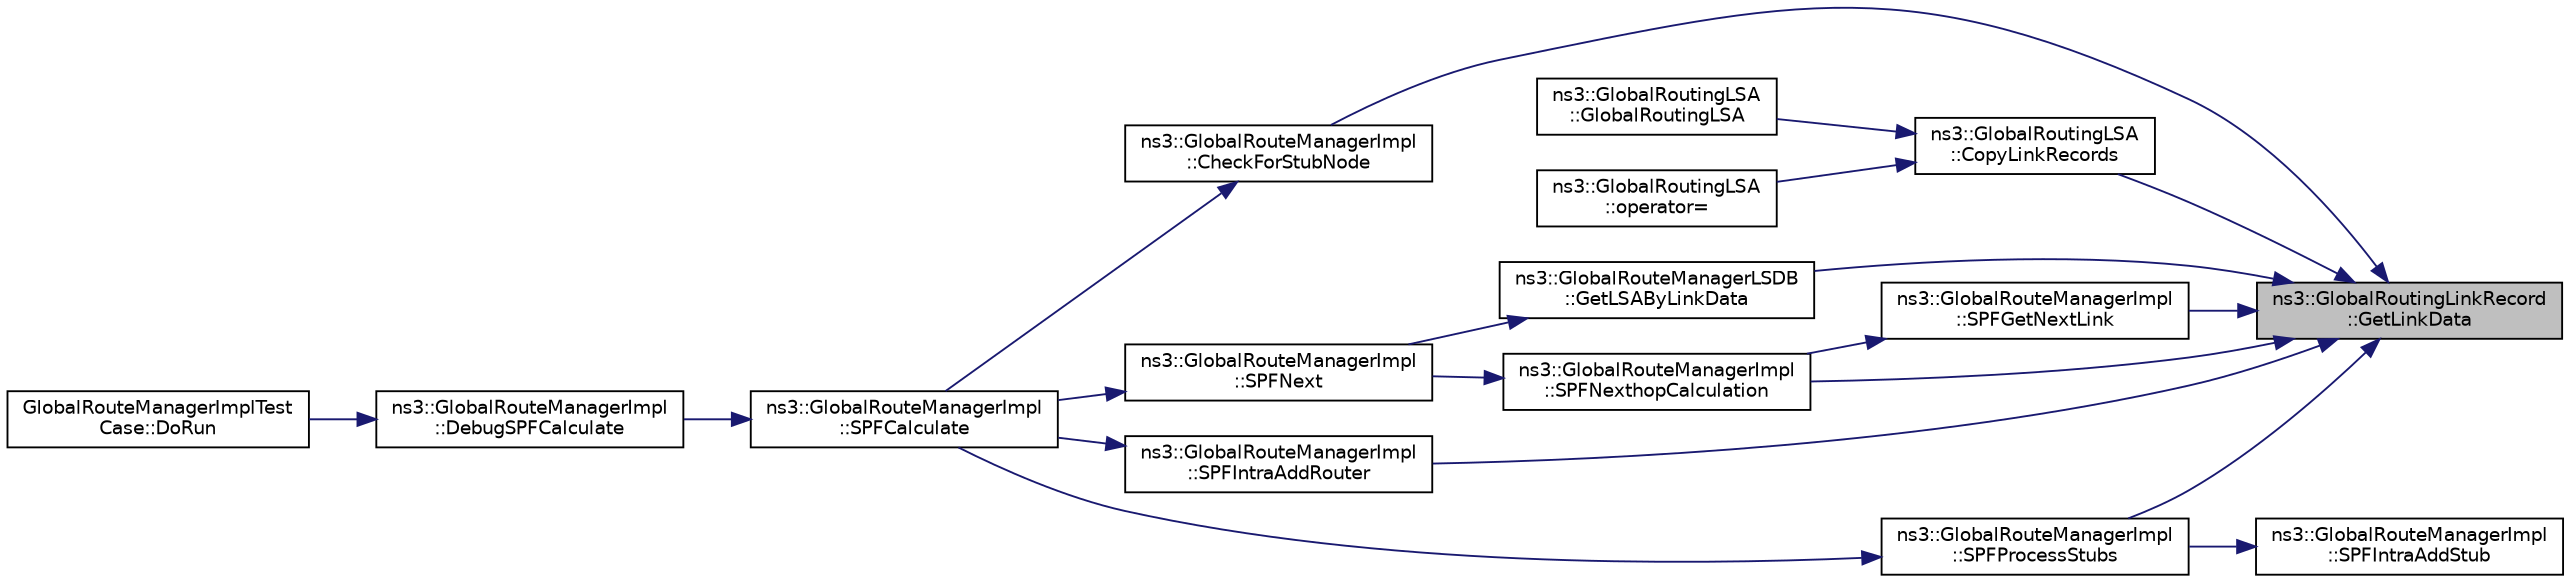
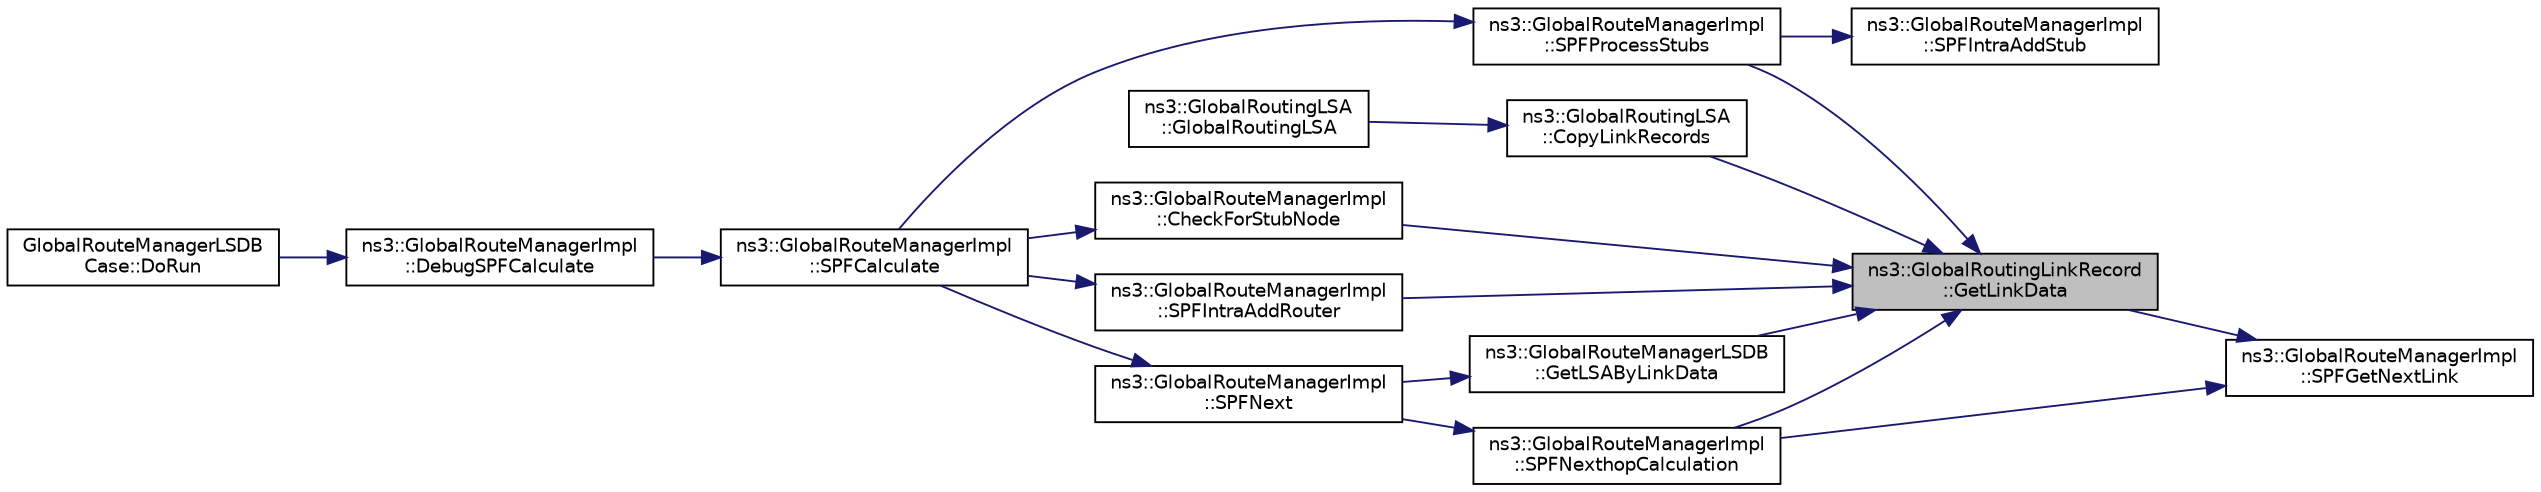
node "ns3::GlobalRoutingLSA ::operator=": removed
edge "ns3::GlobalRouteManagerImpl ::SPFGetNextLink" -> "ns3::GlobalRoutingLinkRecord ::GetLinkData": reversed
node "GlobalRouteManagerImplTest Case::DoRun": label "GlobalRouteManagerImplTest Case::DoRun" -> "GlobalRouteManagerLSDB Case::DoRun"
